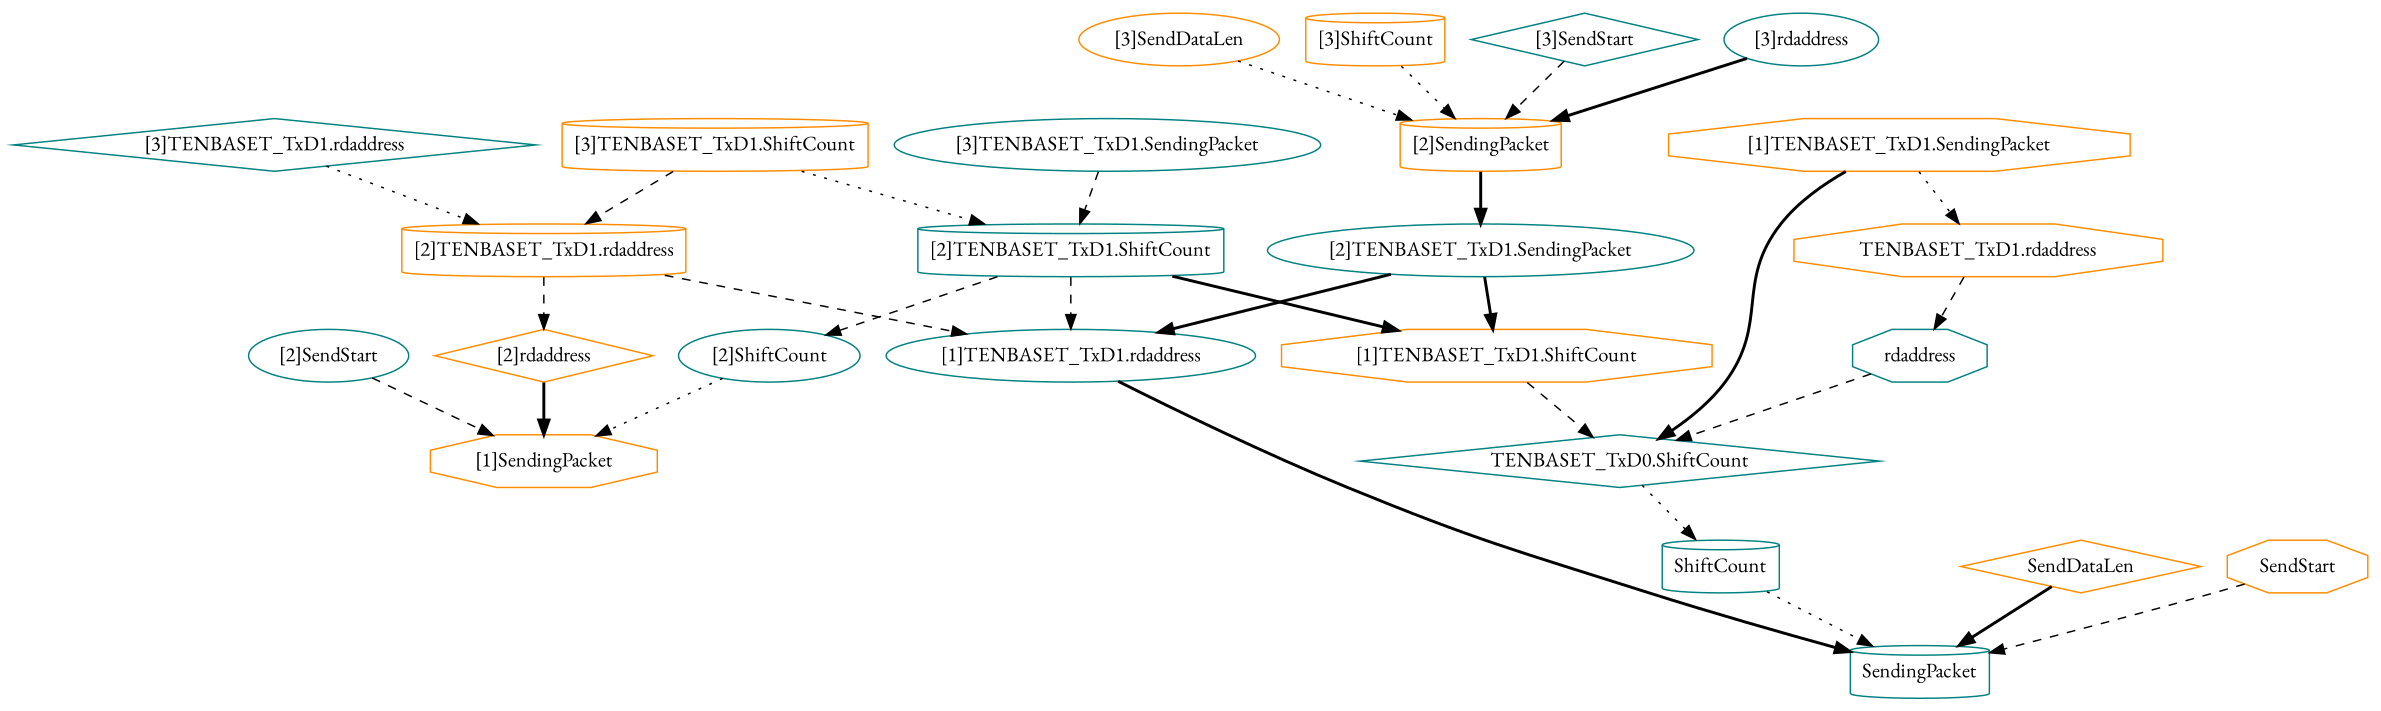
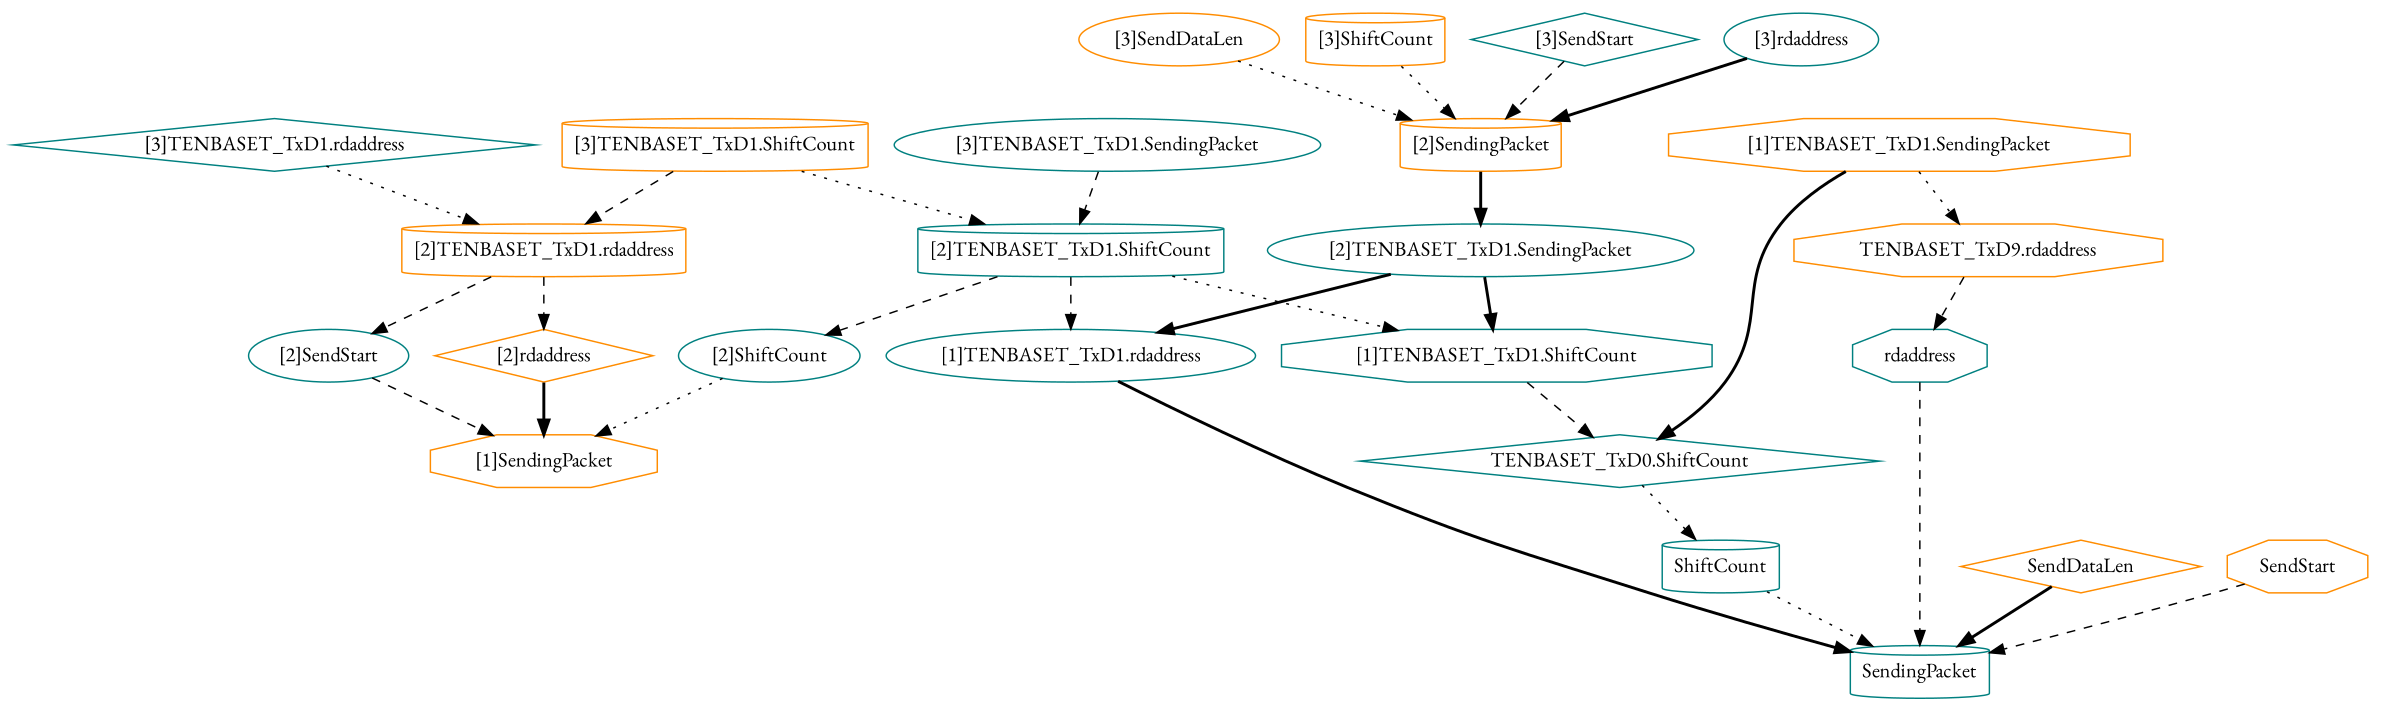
node "TENBASET_TxD1.rdaddress": label "TENBASET_TxD1.rdaddress" -> "TENBASET_TxD9.rdaddress"
edge "[2]TENBASET_TxD1.ShiftCount" -> "[1]TENBASET_TxD1.ShiftCount": style bold -> dotted
edge "[2]TENBASET_TxD1.rdaddress" -> "[1]TENBASET_TxD1.rdaddress": now "[2]TENBASET_TxD1.rdaddress" -> "[2]SendStart"
node "[1]TENBASET_TxD1.ShiftCount": color darkorange -> teal
edge "rdaddress" -> "TENBASET_TxD0.ShiftCount": now "rdaddress" -> "SendingPacket"
